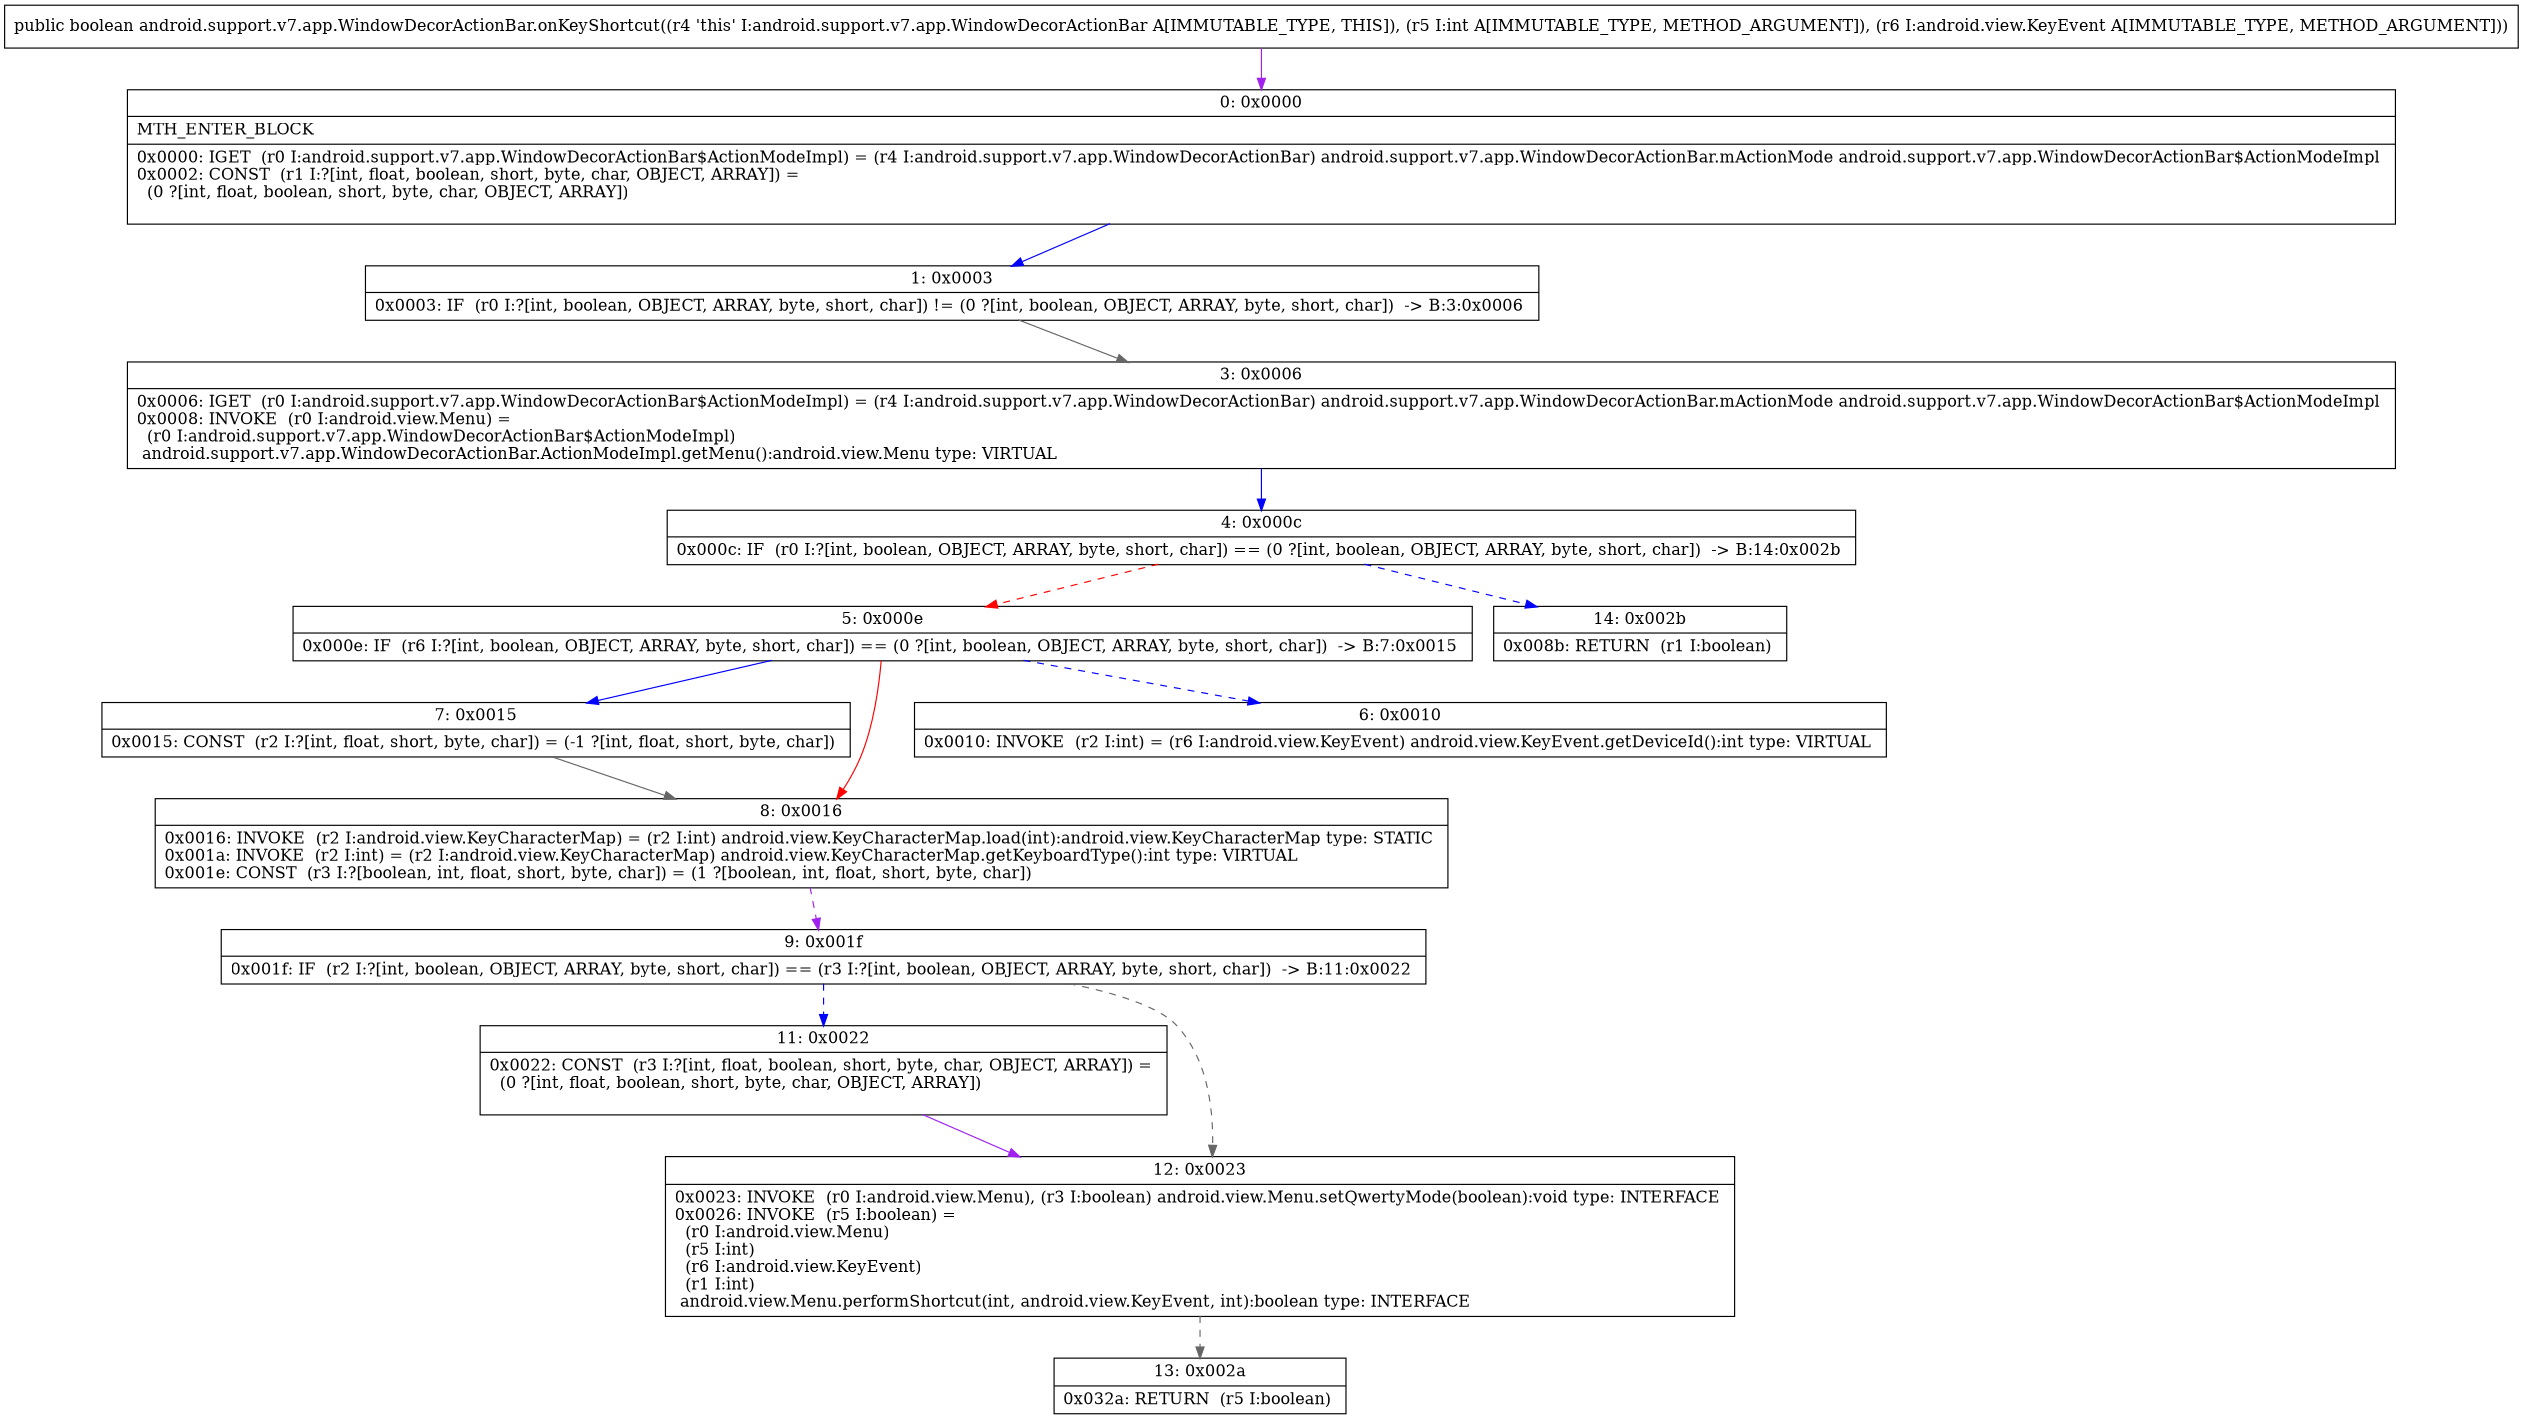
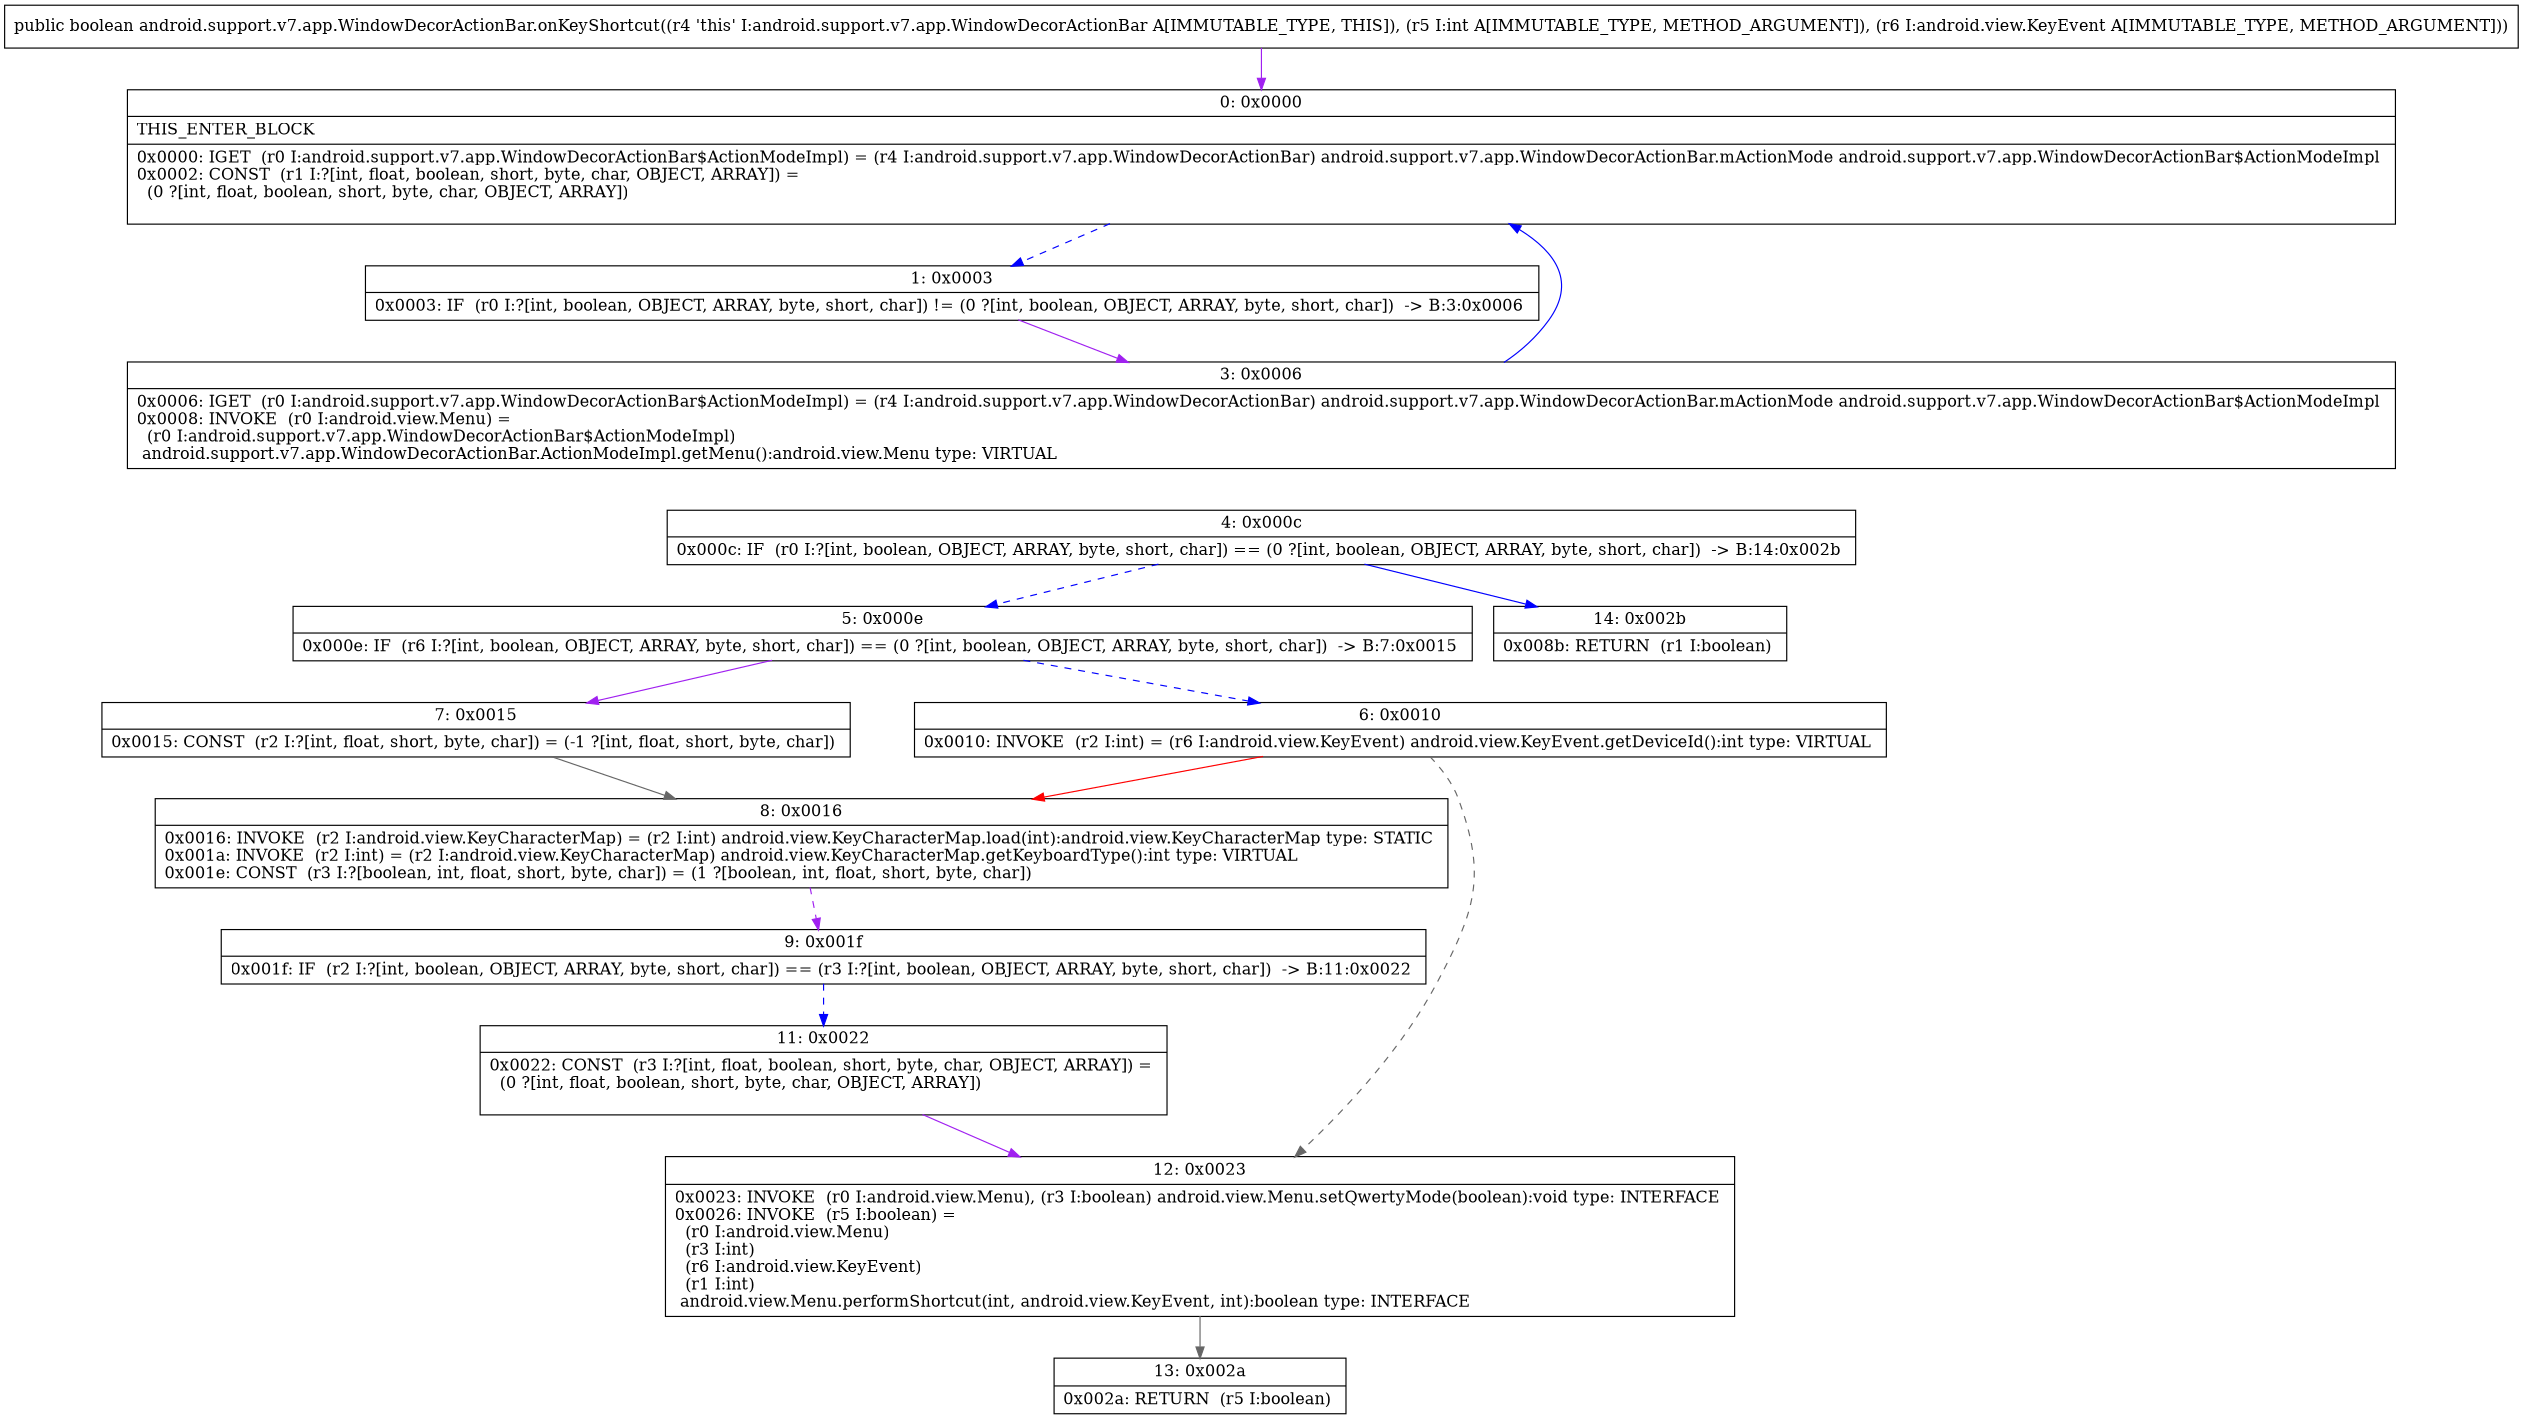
node "0: 0x0000": text "MTH_ENTER_BLOCK" -> "THIS_ENTER_BLOCK"
edge "0: 0x0000" -> "1: 0x0003": style solid -> dashed
edge "1: 0x0003" -> "3: 0x0006": color gray40 -> purple
edge "3: 0x0006" -> "4: 0x000c": now "3: 0x0006" -> "0: 0x0000"
edge "4: 0x000c" -> "5: 0x000e": color red -> blue
edge "4: 0x000c" -> "14: 0x002b": style dashed -> solid
edge "5: 0x000e" -> "7: 0x0015": color blue -> purple
edge "5: 0x000e" -> "8: 0x0016": now "6: 0x0010" -> "8: 0x0016"
edge "9: 0x001f" -> "12: 0x0023": now "6: 0x0010" -> "12: 0x0023"
node "12: 0x0023": text "(r5 I:int)" -> "(r3 I:int)"
edge "12: 0x0023" -> "13: 0x002a": style dashed -> solid
node "13: 0x002a": text "0x032a: RETURN  (r5 I:boolean)" -> "0x002a: RETURN  (r5 I:boolean)"
